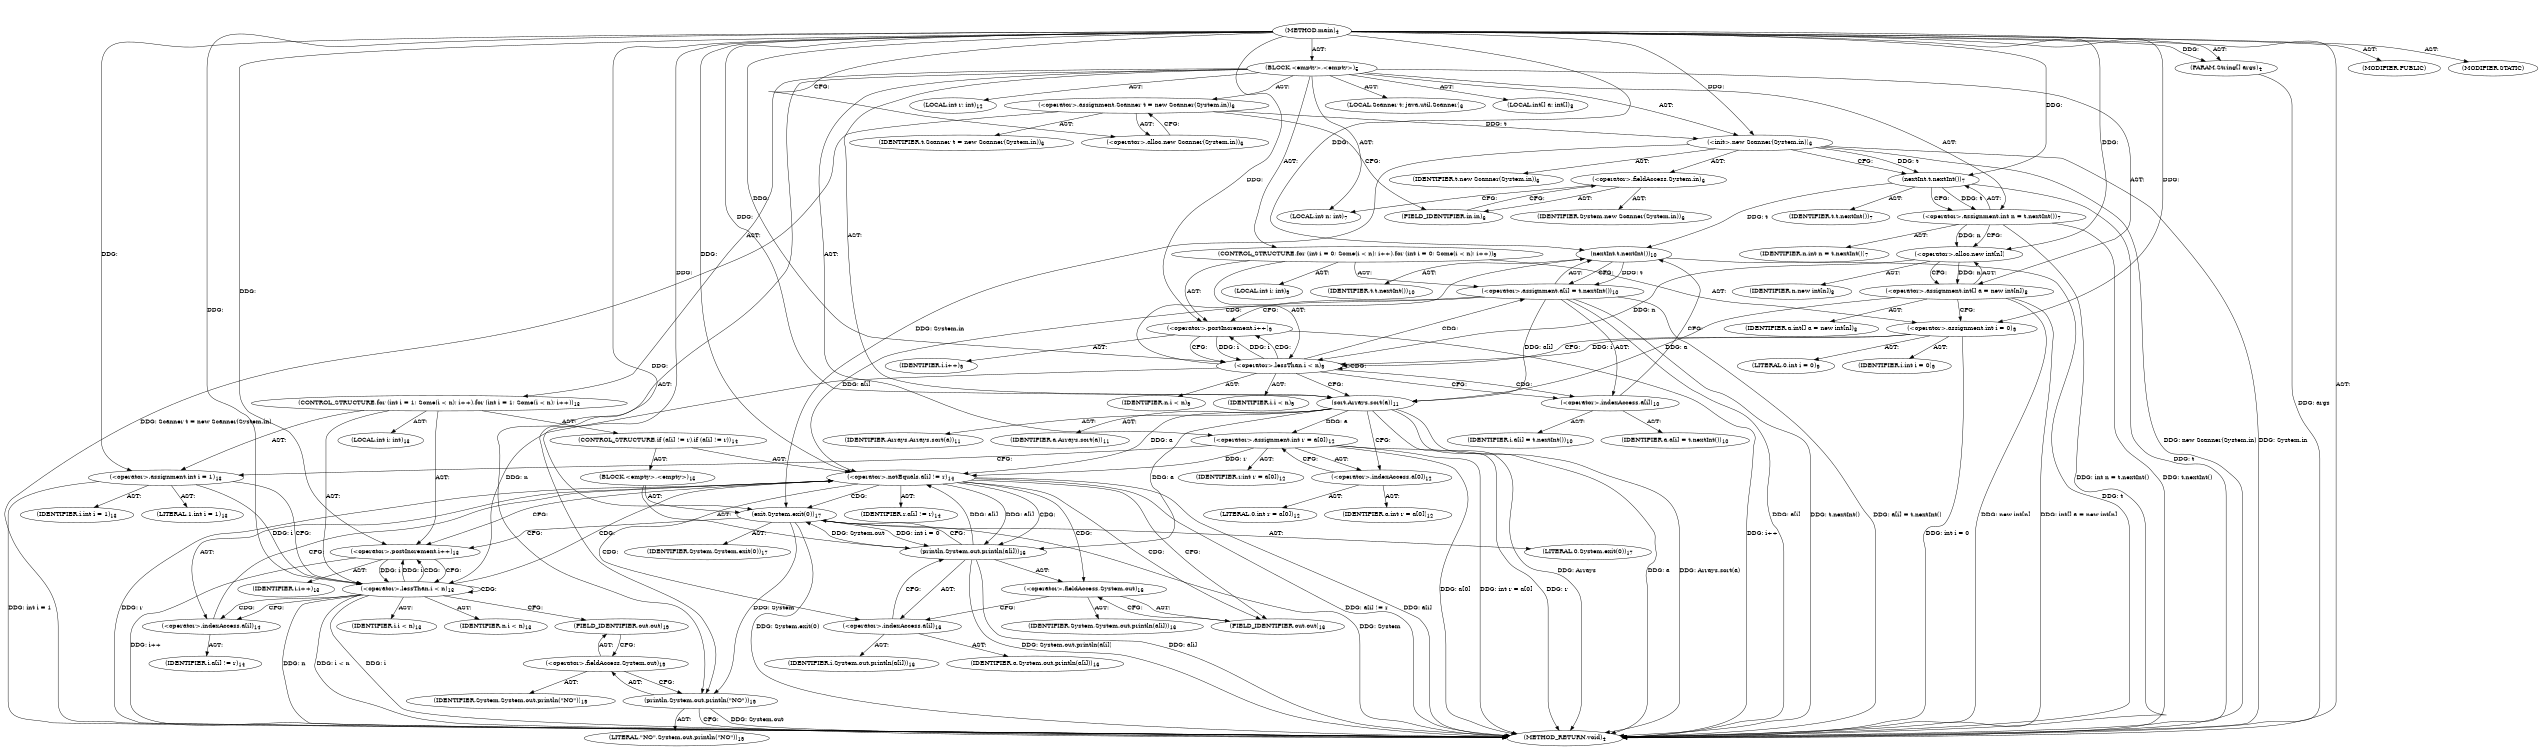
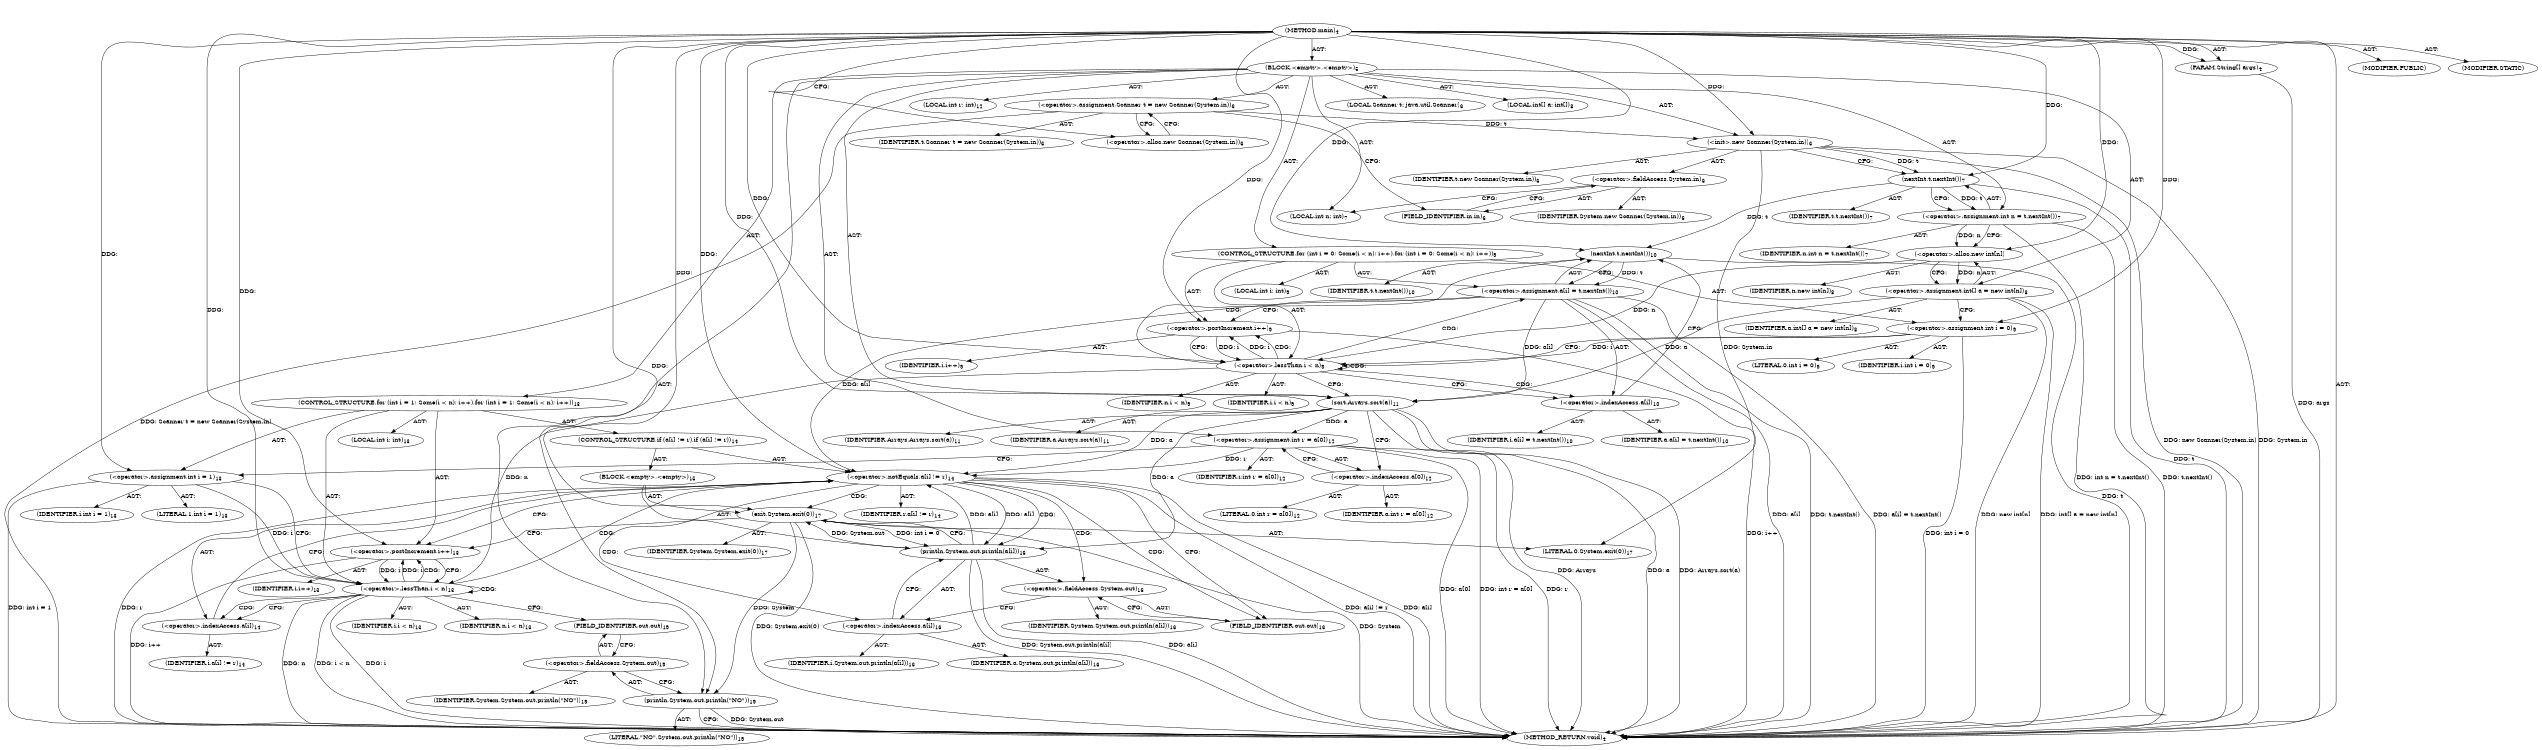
edge "(<operator>.assignment,Scanner t = new Scanner(System.in))" -> "(<operator>.alloc,new Scanner(System.in))": label "AST: " -> "CFG: "
edge "(<init>,new Scanner(System.in))" -> "(exit,System.exit(0))": now "(<init>,new Scanner(System.in))" -> "(LITERAL,0,System.exit(0))"
